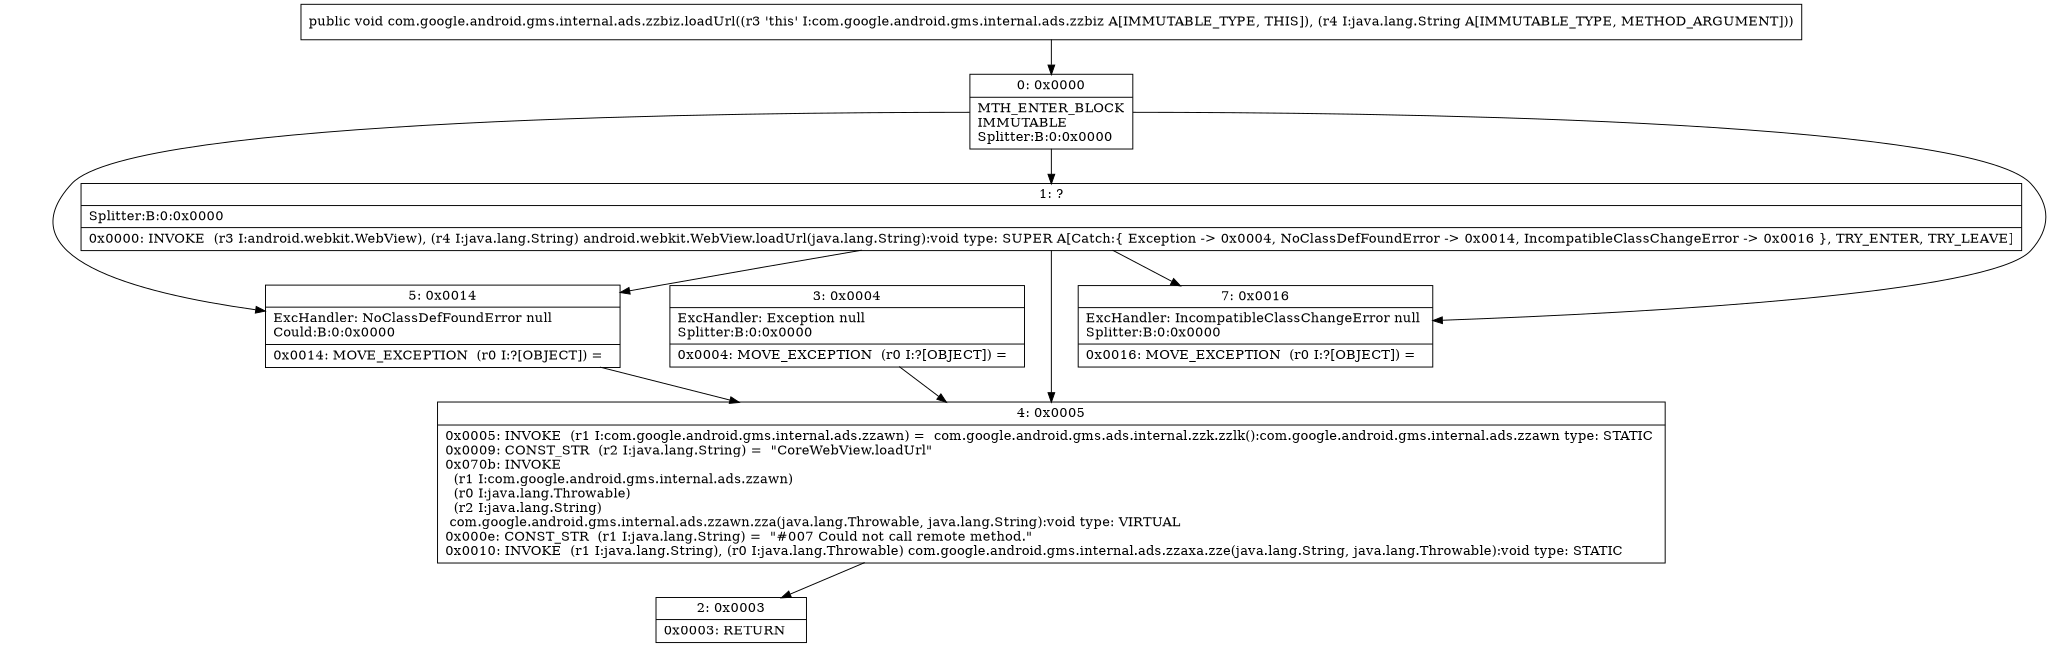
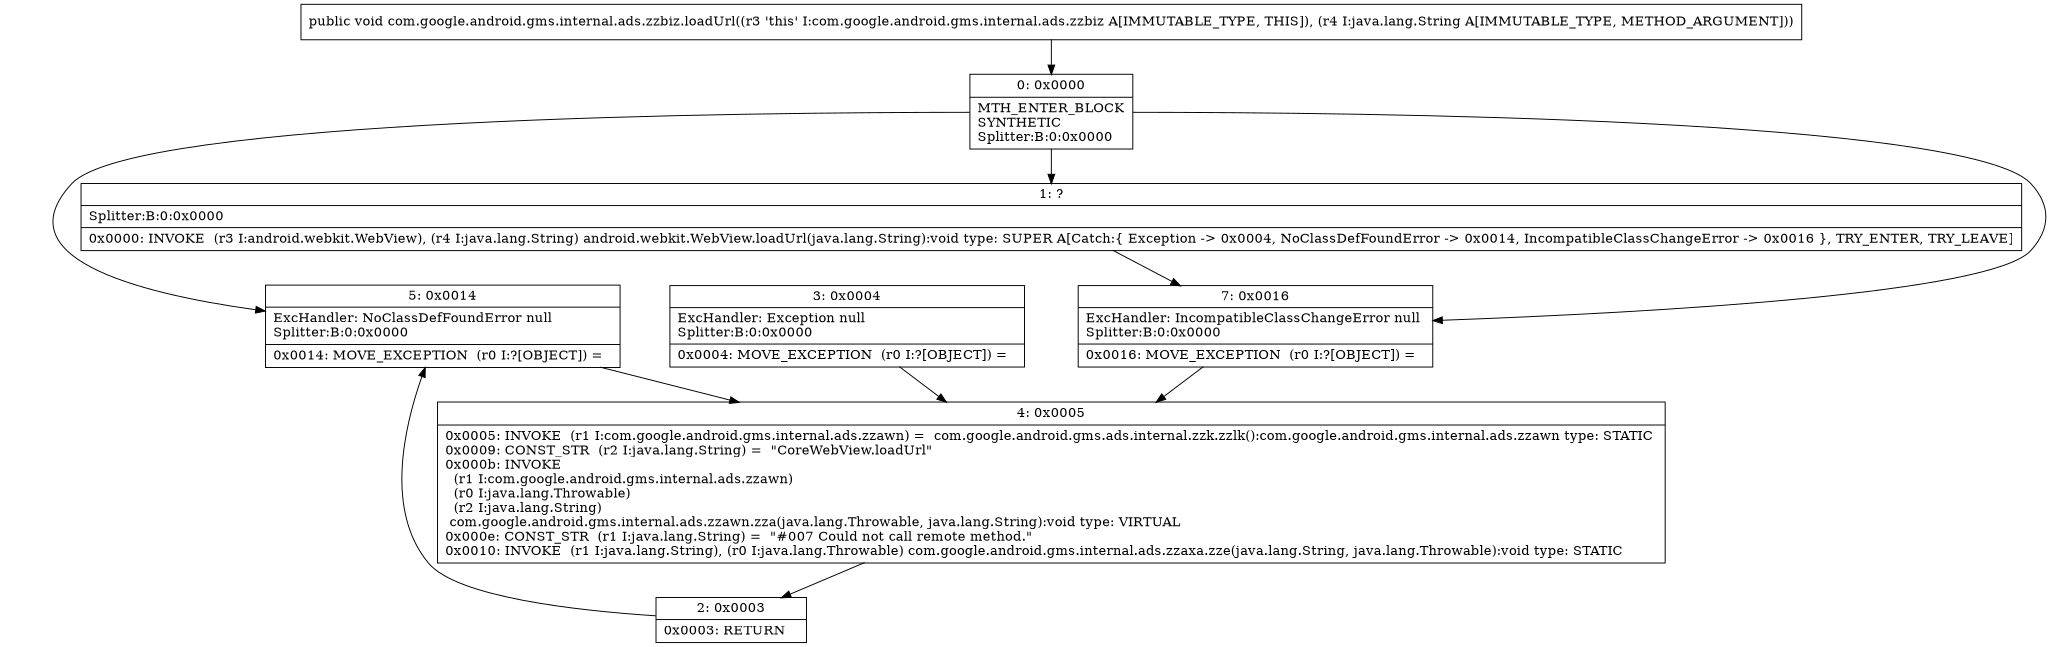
node "0: 0x0000": text "IMMUTABLE" -> "SYNTHETIC"
edge "1: ?" -> "5: 0x0014": now "2: 0x0003" -> "5: 0x0014"
edge "1: ?" -> "4: 0x0005": now "7: 0x0016" -> "4: 0x0005"
node "5: 0x0014": text "Could:B:0:0x0000" -> "Splitter:B:0:0x0000"
node "4: 0x0005": text "0x070b: INVOKE" -> "0x000b: INVOKE"
